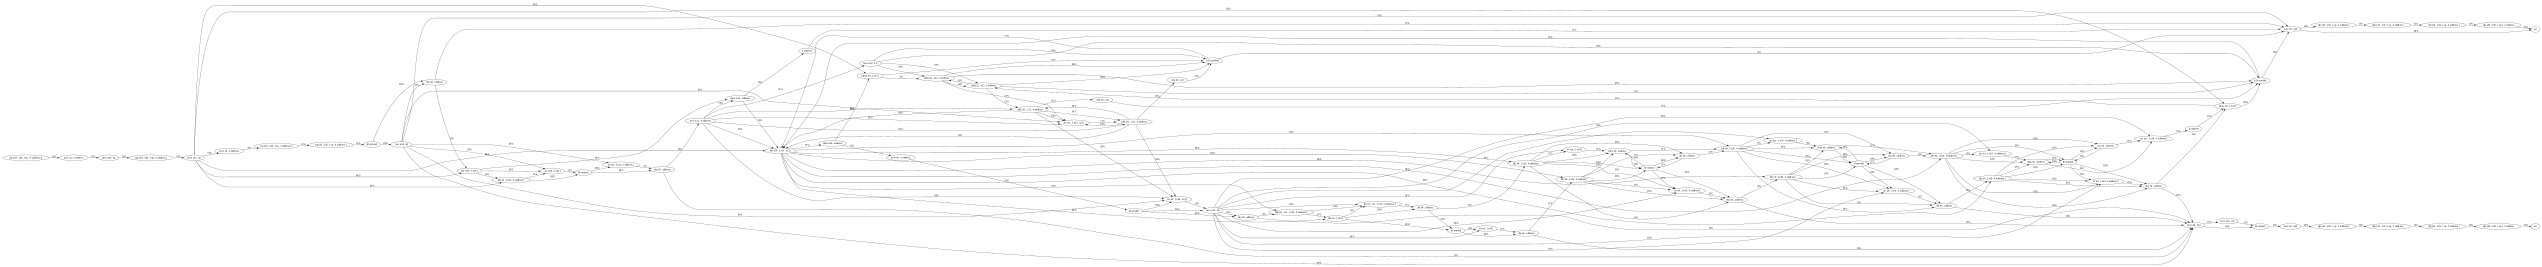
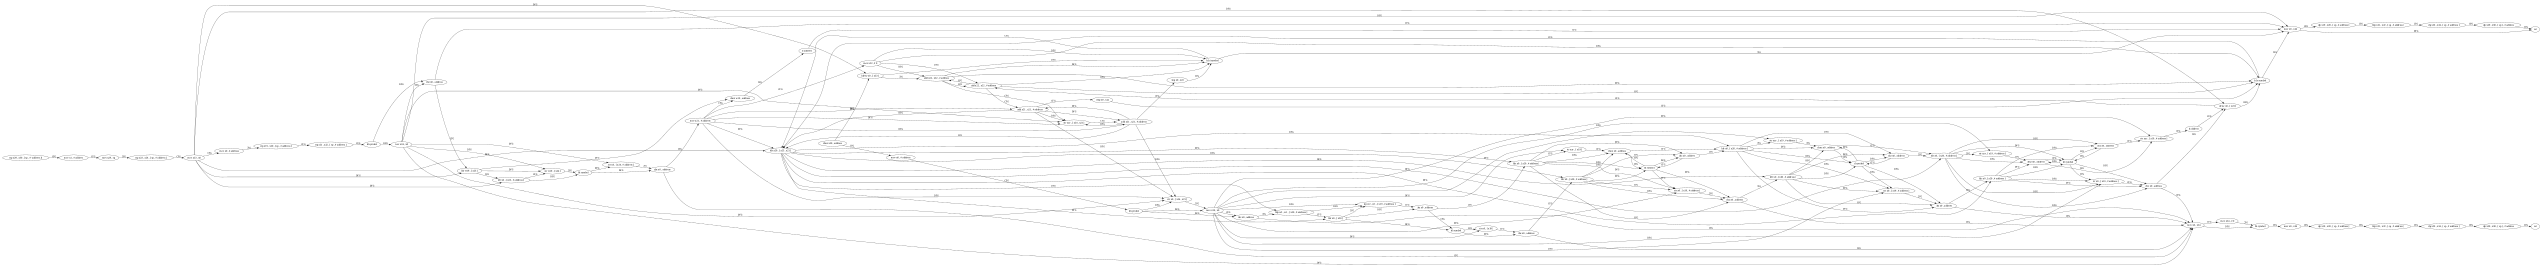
edge "cbnz w19 , address" -> "ldr x20 , [ x23 , x21 ]": removed, label "CFG"
edge "ldr x20 , [ x23 , x21 ]" -> "cbnz x20 , address": removed, label "DFG"
